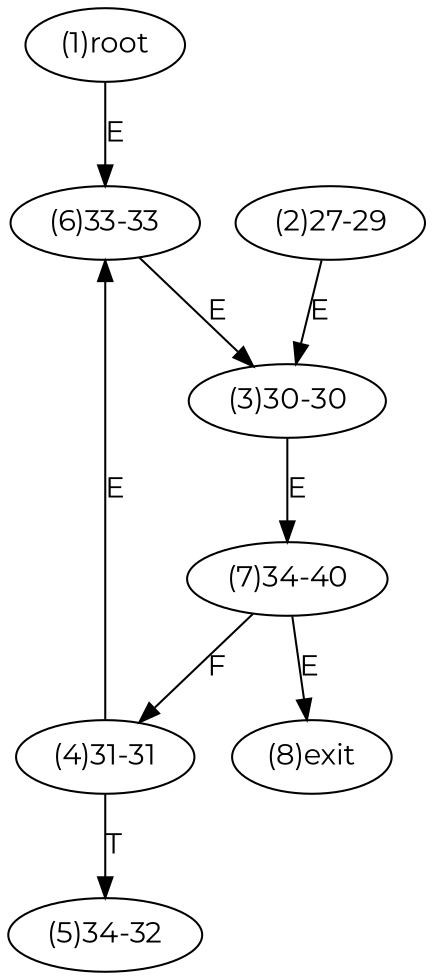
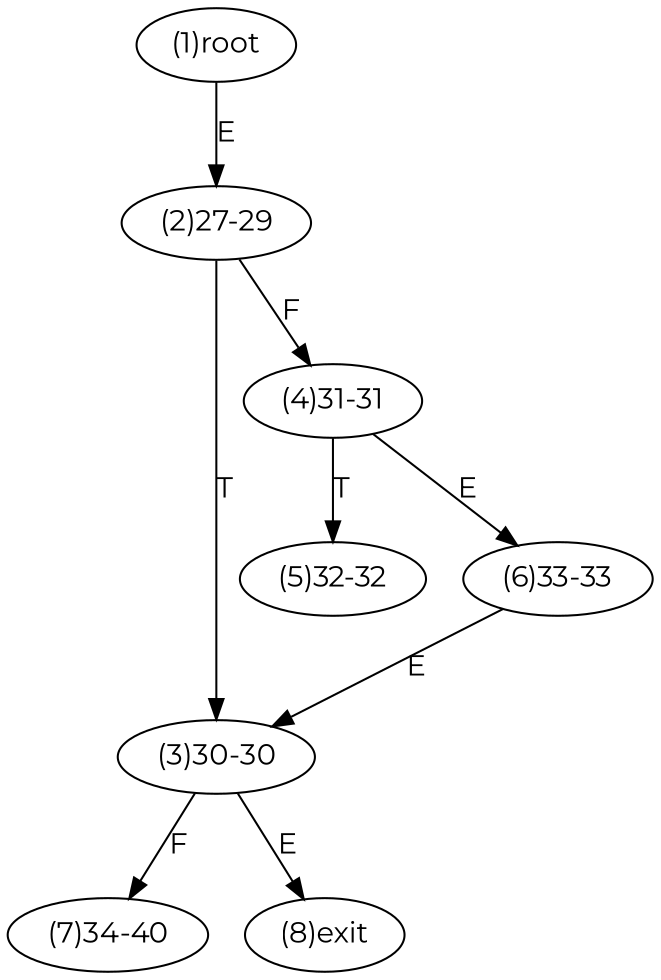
edge "(1)root" -> "(6)33-33": now "(1)root" -> "(2)27-29"
edge "(2)27-29" -> "(3)30-30": label "E" -> "T"
edge "(3)30-30" -> "(7)34-40": label "E" -> "F"
edge "(7)34-40" -> "(8)exit": now "(3)30-30" -> "(8)exit"
edge "(7)34-40" -> "(4)31-31": now "(2)27-29" -> "(4)31-31"
node "(5)34-32": label "(5)34-32" -> "(5)32-32"
